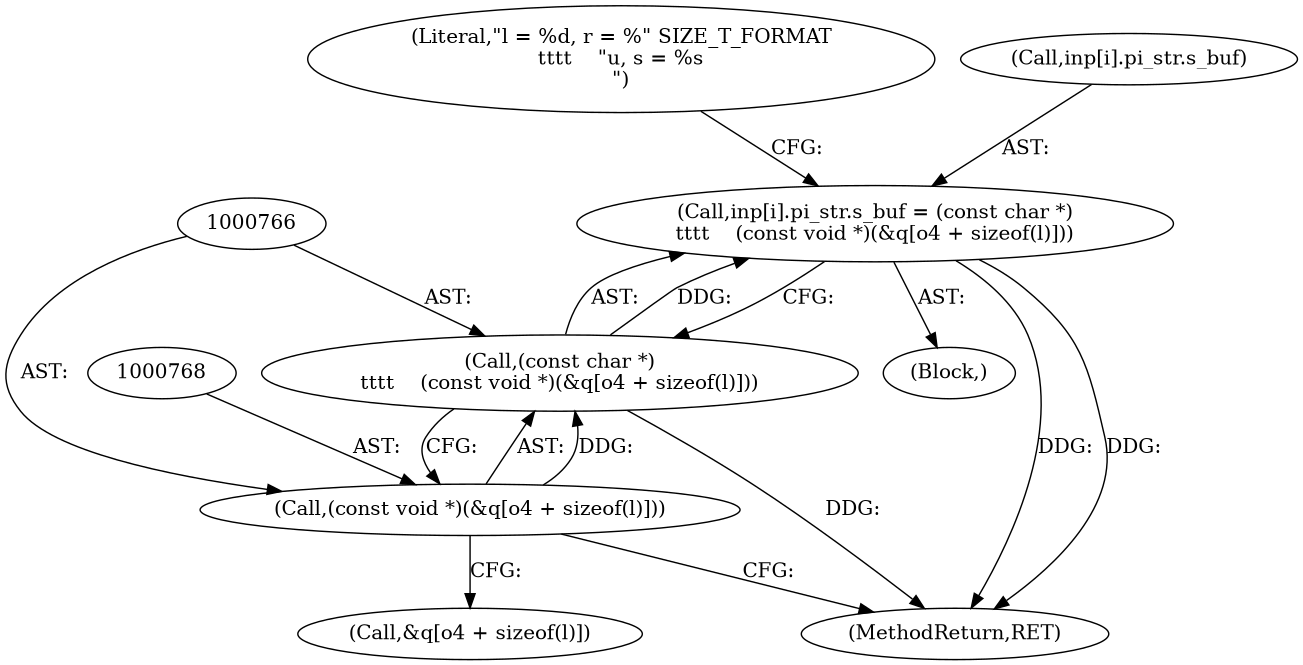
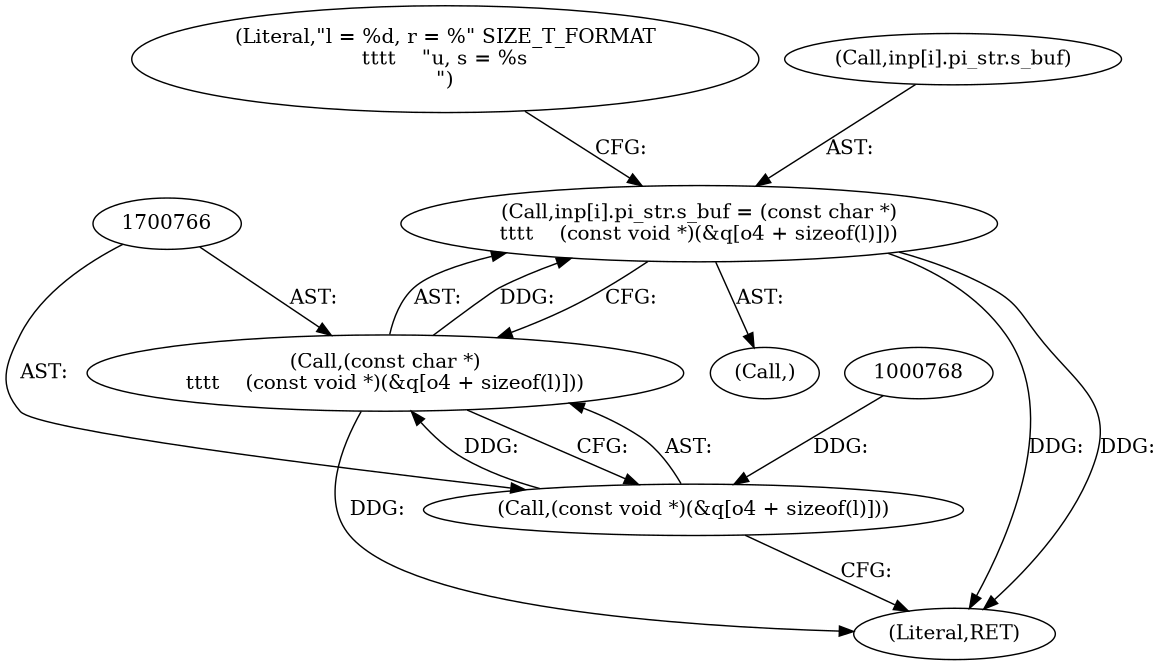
node "1000766": label "1000766" -> "1700766"
node "(Block,)": label "(Block,)" -> "(Call,)"
edge "1000768" -> "(Call,(const void *)(&q[o4 + sizeof(l)]))": label "AST: " -> "DDG: "
node "(Call,&q[o4 + sizeof(l)])": removed
node "(MethodReturn,RET)": label "(MethodReturn,RET)" -> "(Literal,RET)"
